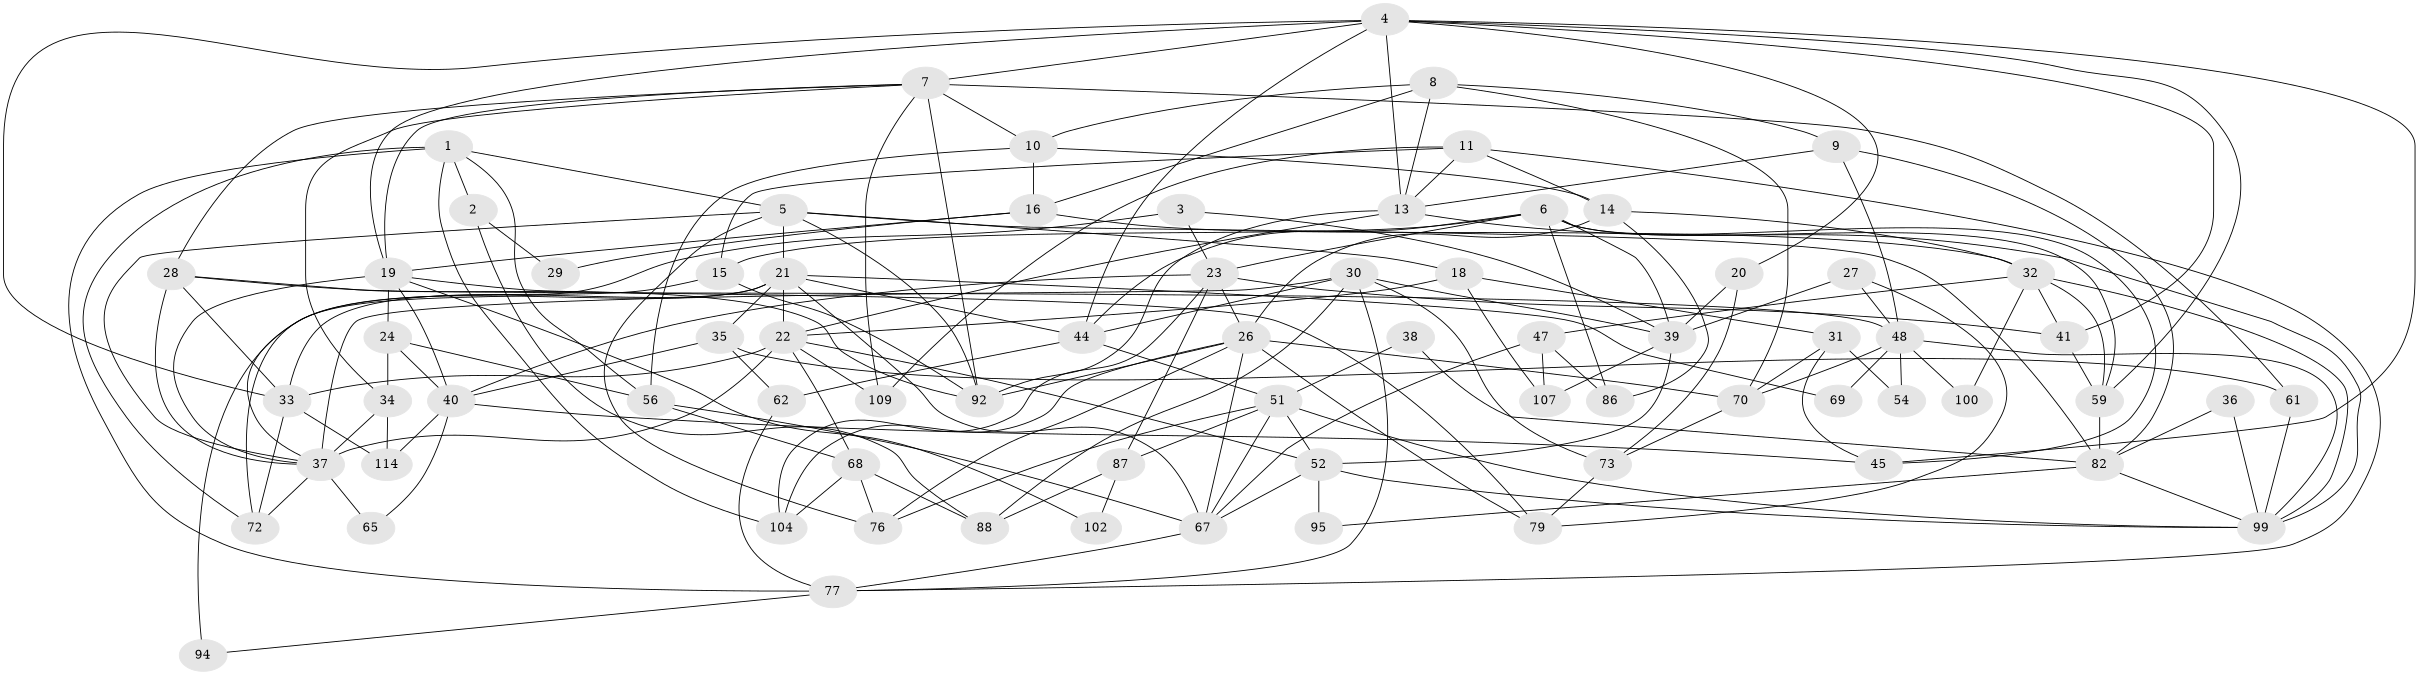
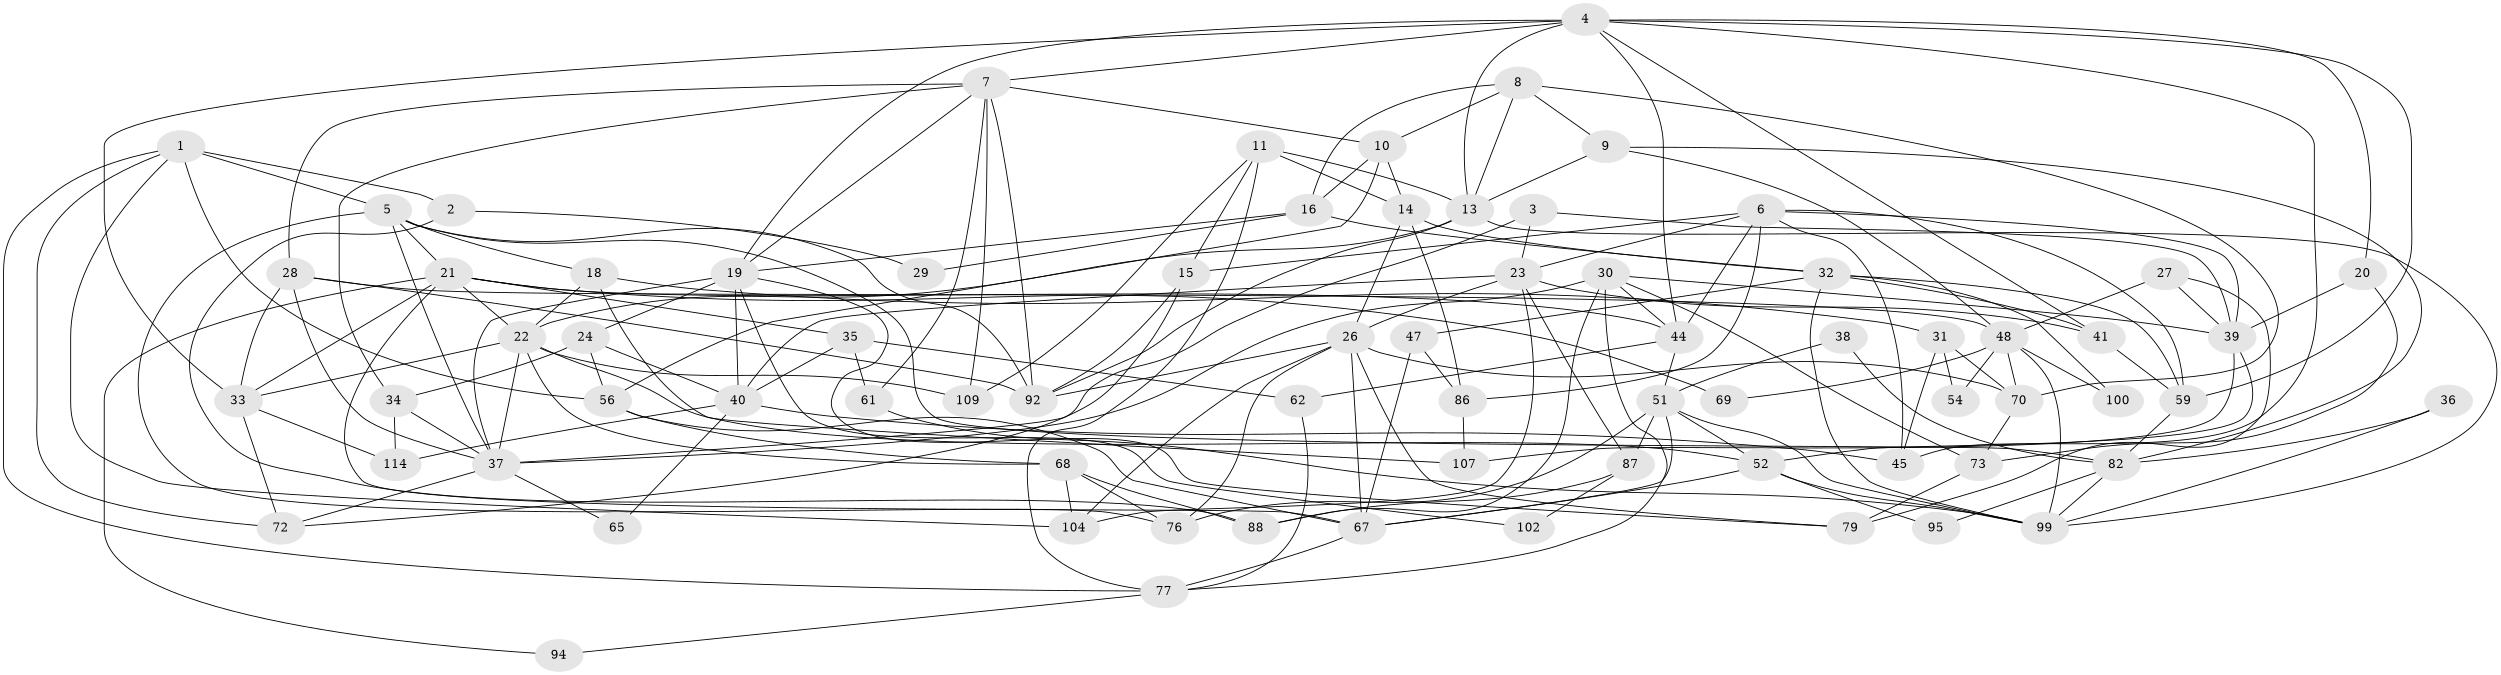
edge "47" -- "107": now "86" -- "107"
